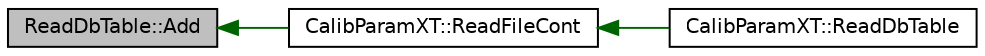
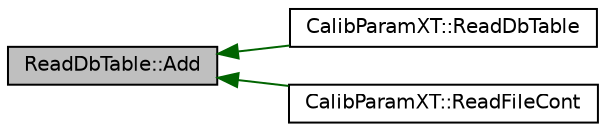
edge "CalibParamXT::ReadDbTable" -> "CalibParamXT::ReadFileCont": now "CalibParamXT::ReadDbTable" -> "ReadDbTable::Add"
